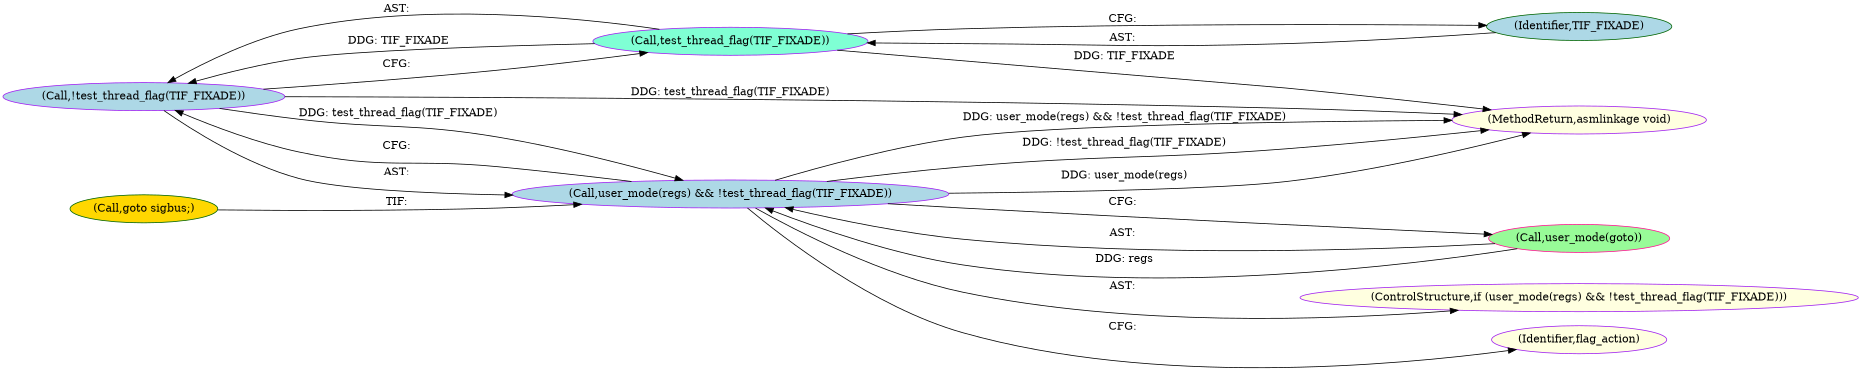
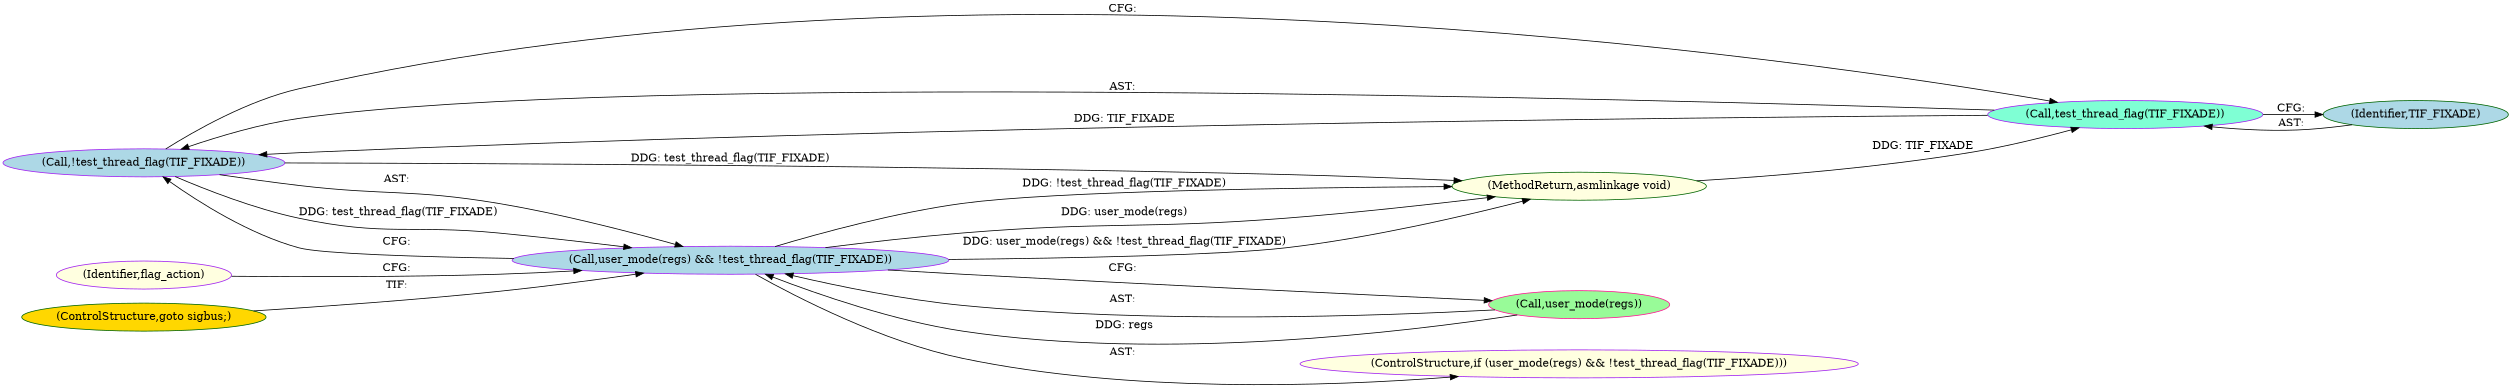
edge "(Call,test_thread_flag(TIF_FIXADE))" -> "(MethodReturn,asmlinkage void)": reversed
node "(MethodReturn,asmlinkage void)": color purple -> darkgreen
node "(Call,goto sigbus;)": label "(Call,goto sigbus;)" -> "(ControlStructure,goto sigbus;)"
node "(Call,user_mode(goto))": label "(Call,user_mode(goto))" -> "(Call,user_mode(regs))"
edge "(Call,user_mode(regs) && !test_thread_flag(TIF_FIXADE))" -> "(Identifier,flag_action)": reversed
